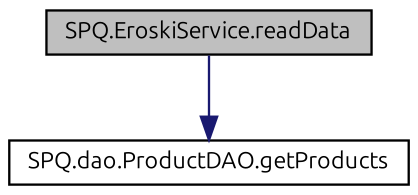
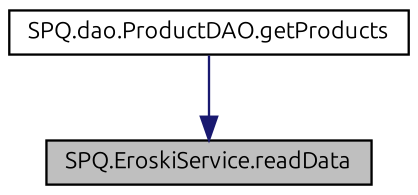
edge "SPQ.EroskiService.readData" -> "SPQ.dao.ProductDAO.getProducts": reversed
